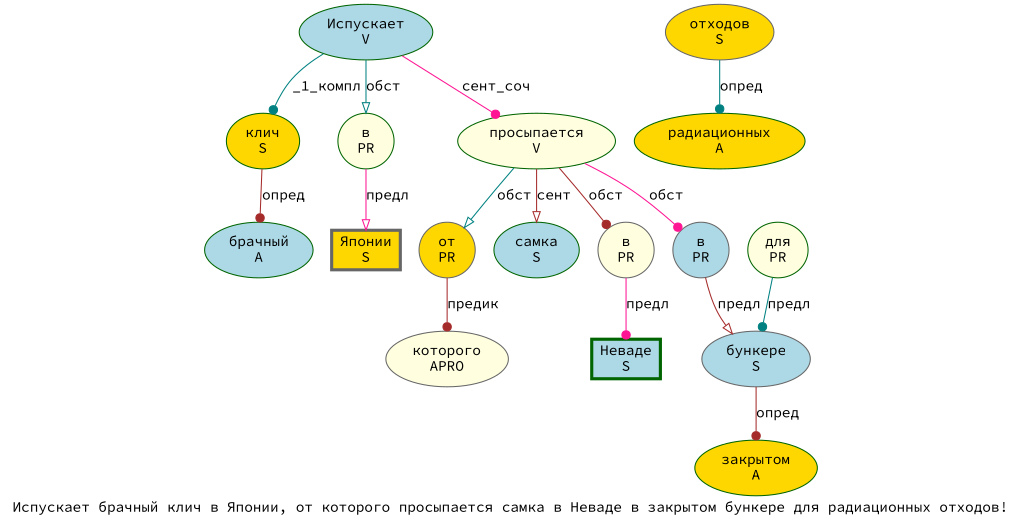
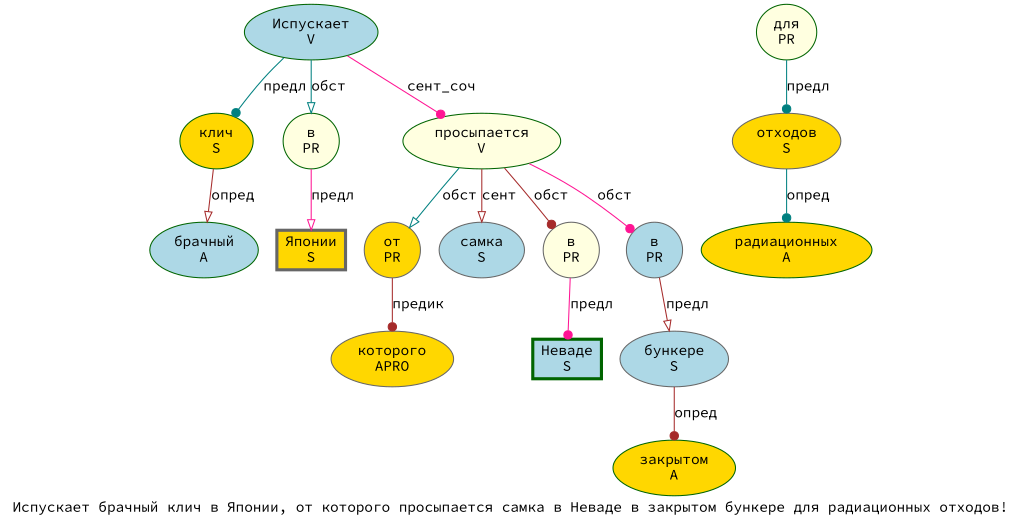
edge "Испускает V" -> "клич S": label "_1_компл" -> "предл"
edge "клич S" -> "брачный A": arrowhead dot -> onormal
node "самка S": color darkgreen -> gray40
edge "для PR" -> "бункере S": now "для PR" -> "отходов S"
node "которого APRO": fillcolor lightyellow -> gold
